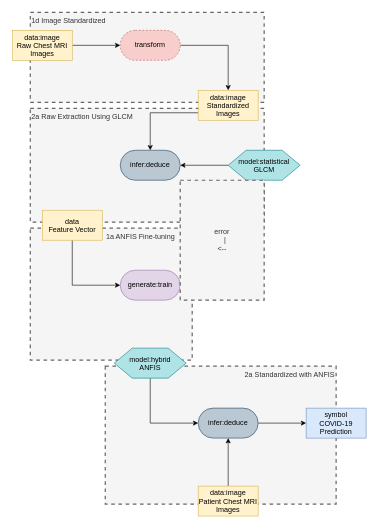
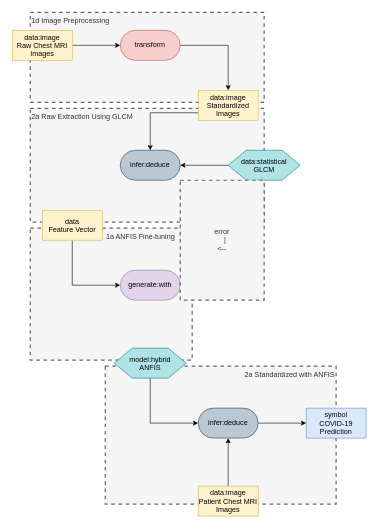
node "1d Image Standardized": label "1d Image Standardized" -> "1d Image Preprocessing"
node "transform": style dashed -> solid
node "model:statistical GLCM": label "model:statistical GLCM" -> "data:statistical GLCM"
node "generate:train": label "generate:train" -> "generate:with"
